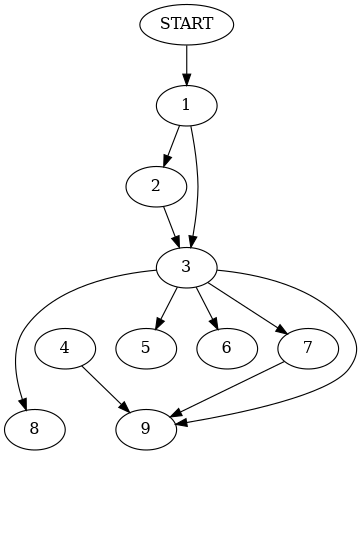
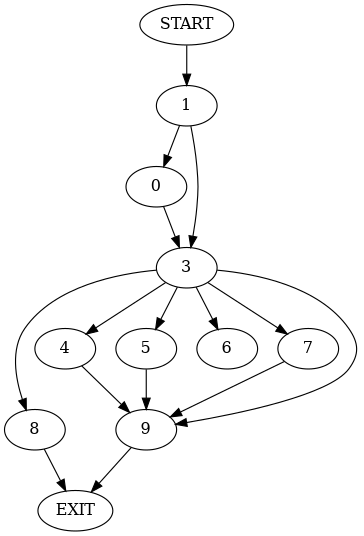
node "2": label "2" -> "0"
edge "3" -> "4": added
edge "5" -> "9": added
node "EXIT": added
